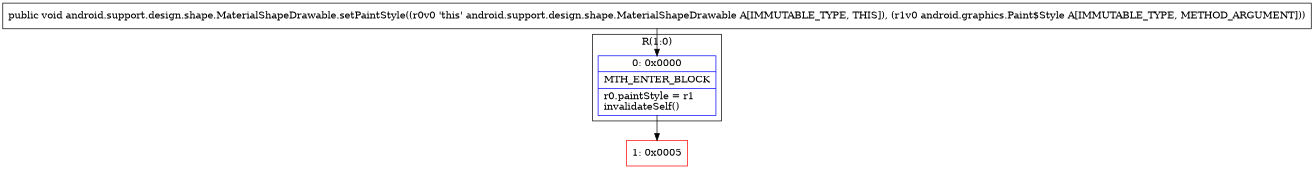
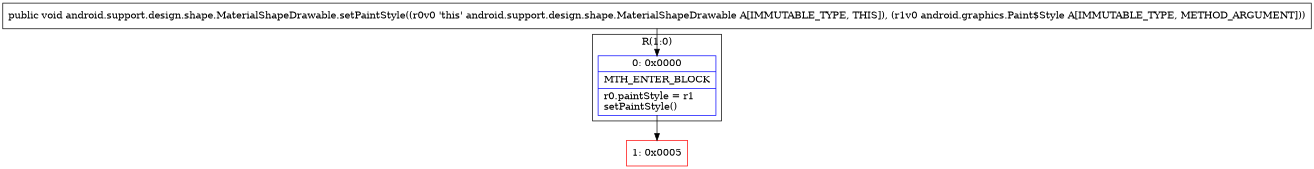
node "0: 0x0000": text "invalidateSelf()" -> "setPaintStyle()"
